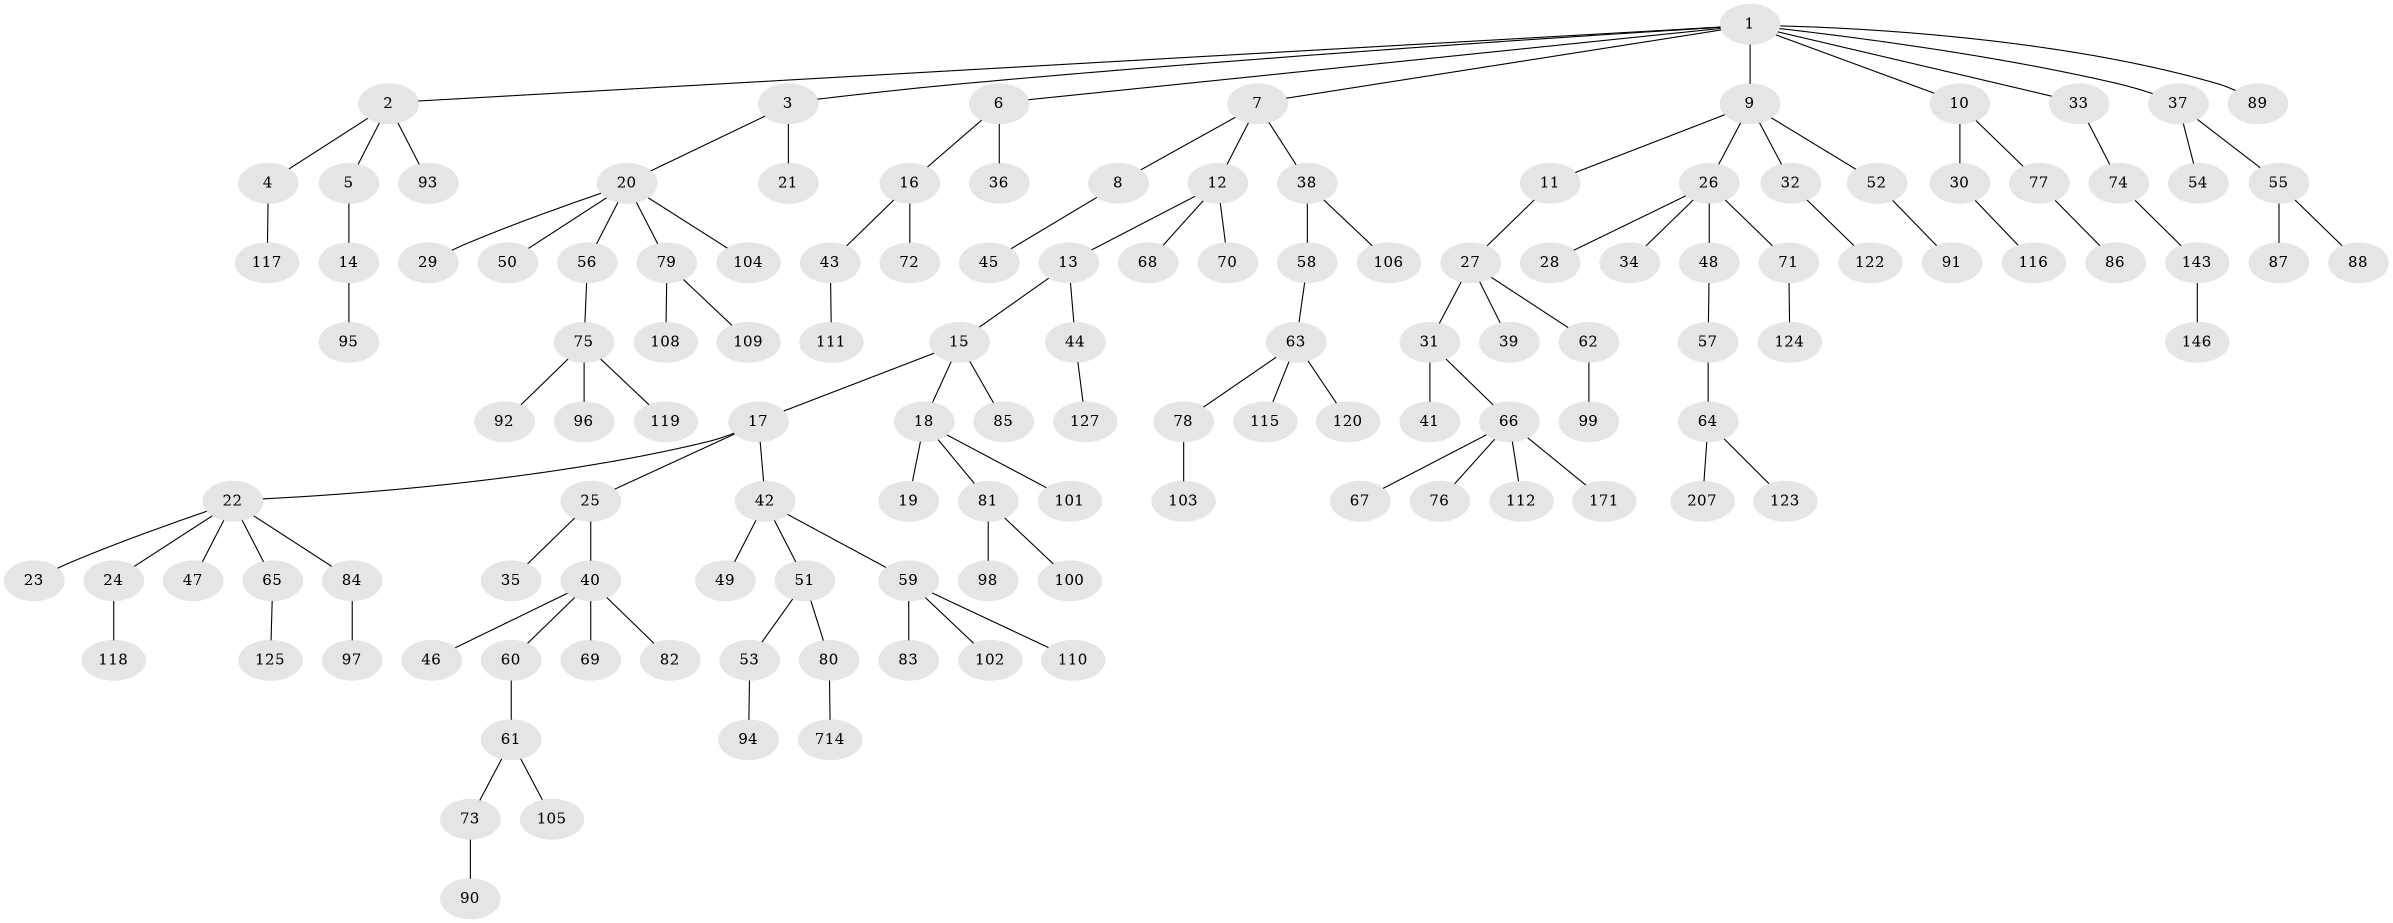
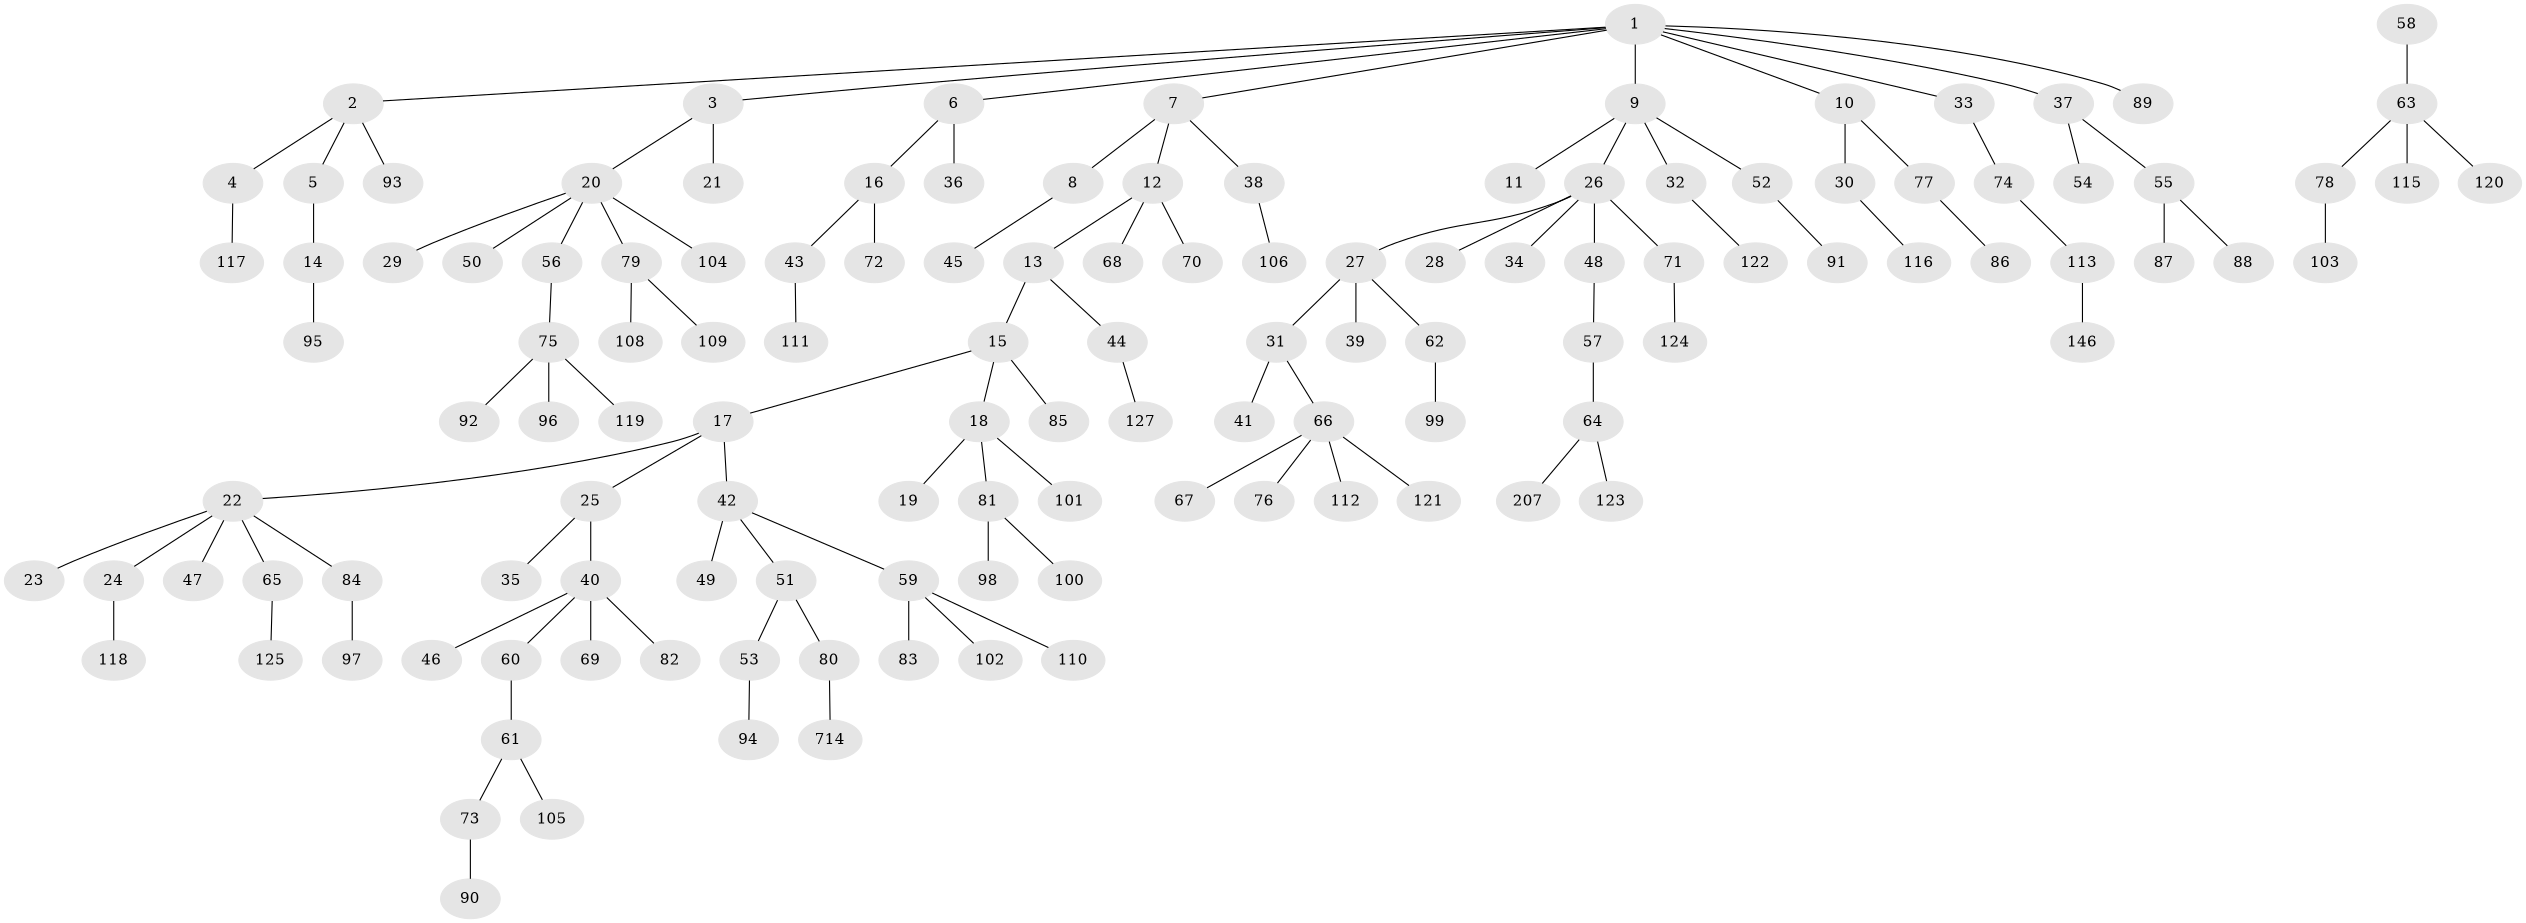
edge "38" -- "58": removed
edge "11" -- "27": now "26" -- "27"
node "143": label "143" -> "113"
node "171": label "171" -> "121"
